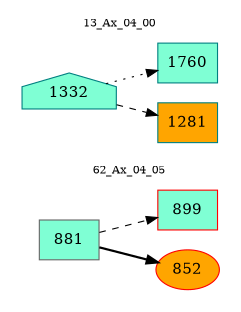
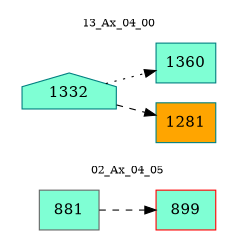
node "1760": label "1760" -> "1360"
cluster "62_Ax_04_05": label "62_Ax_04_05" -> "02_Ax_04_05"
node "852": removed
